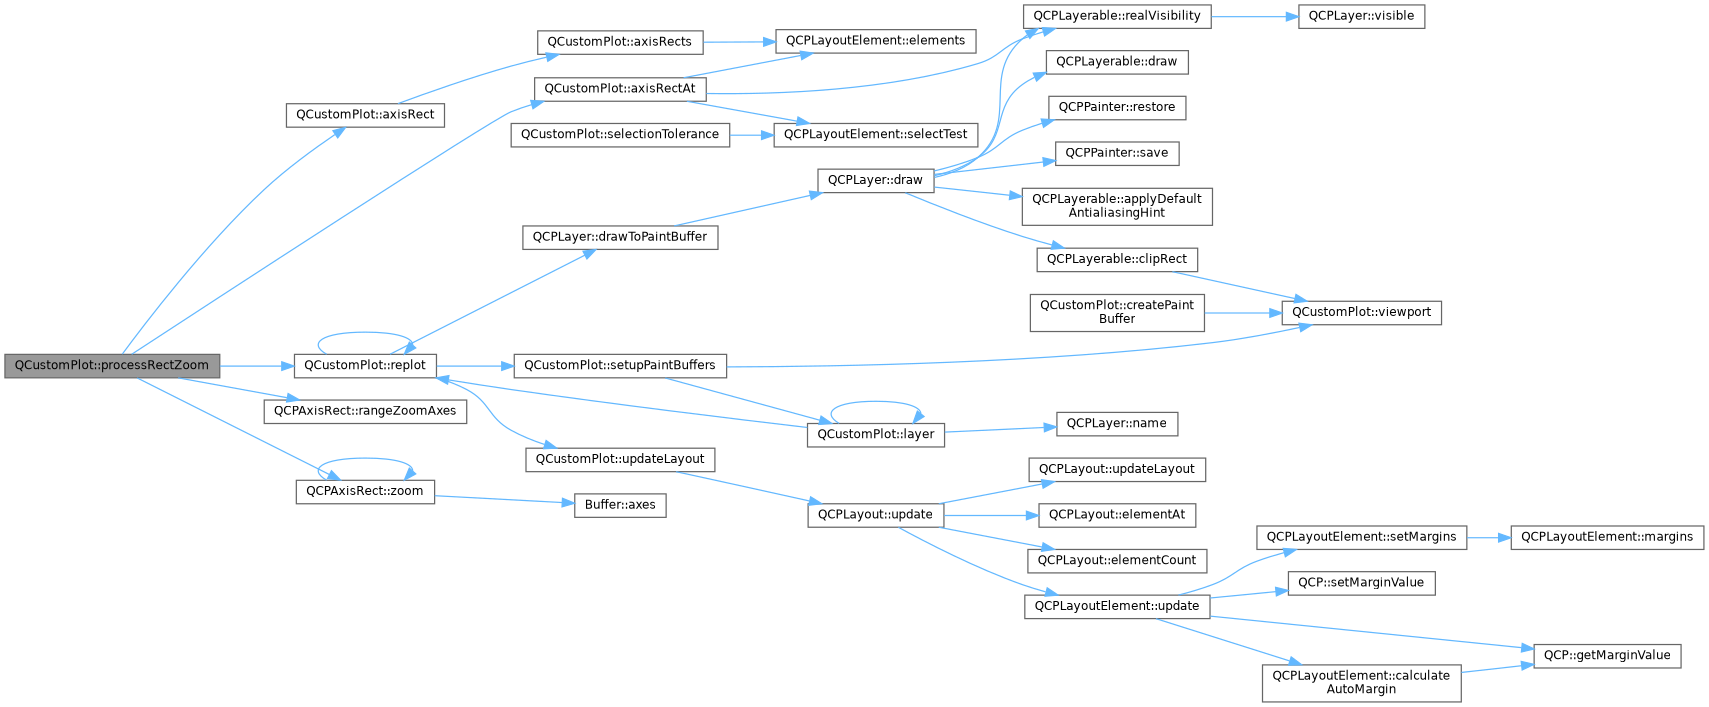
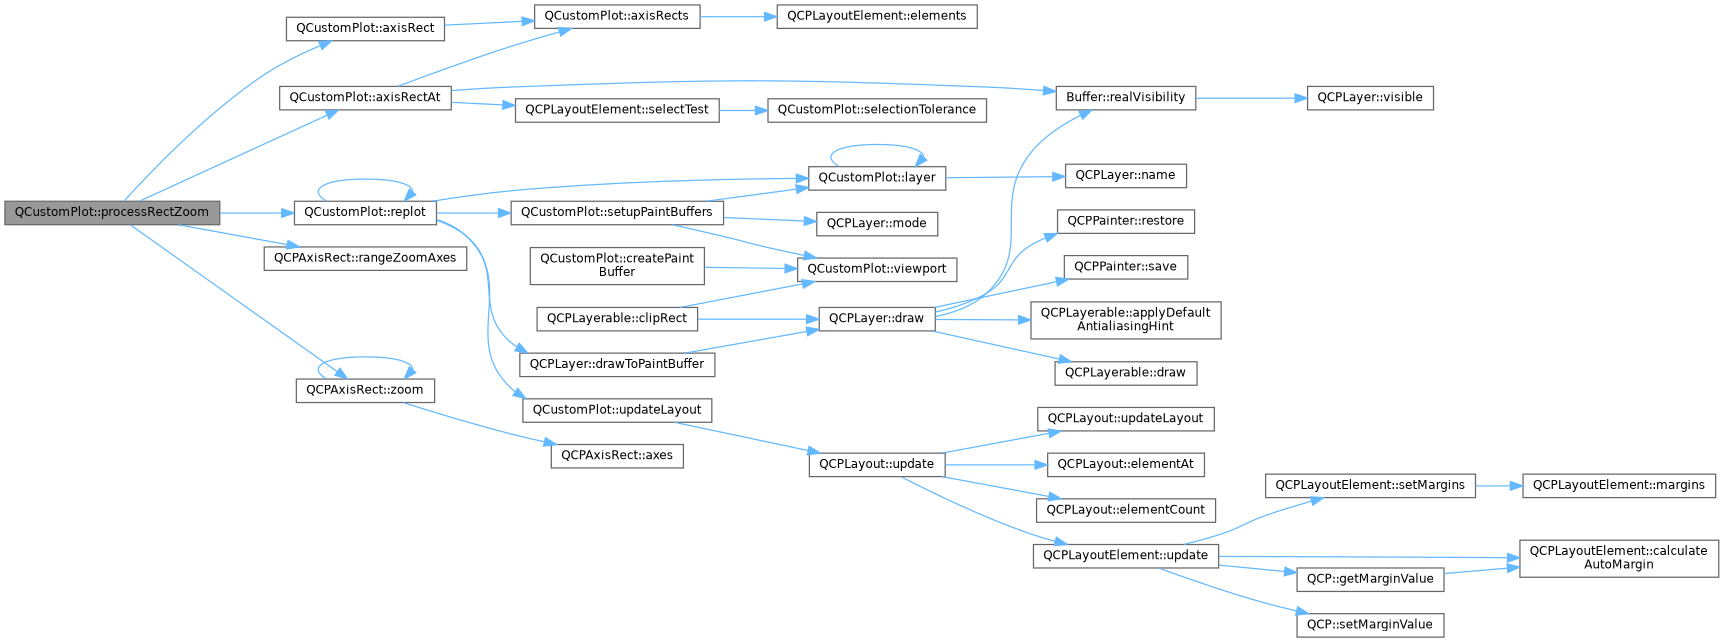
node "QCPLayerable::realVisibility": label "QCPLayerable::realVisibility" -> "Buffer::realVisibility"
edge "QCustomPlot::axisRectAt" -> "QCPLayoutElement::elements": now "QCustomPlot::axisRectAt" -> "QCustomPlot::axisRects"
edge "QCustomPlot::selectionTolerance" -> "QCPLayoutElement::selectTest": reversed
edge "QCPLayer::draw" -> "QCPLayerable::clipRect": reversed
node "QCPLayer::mode": added
edge "QCustomPlot::layer" -> "QCustomPlot::replot": reversed
node "Buffer::axes": label "Buffer::axes" -> "QCPAxisRect::axes"
edge "QCPLayoutElement::calculate AutoMargin" -> "QCP::getMarginValue": reversed
